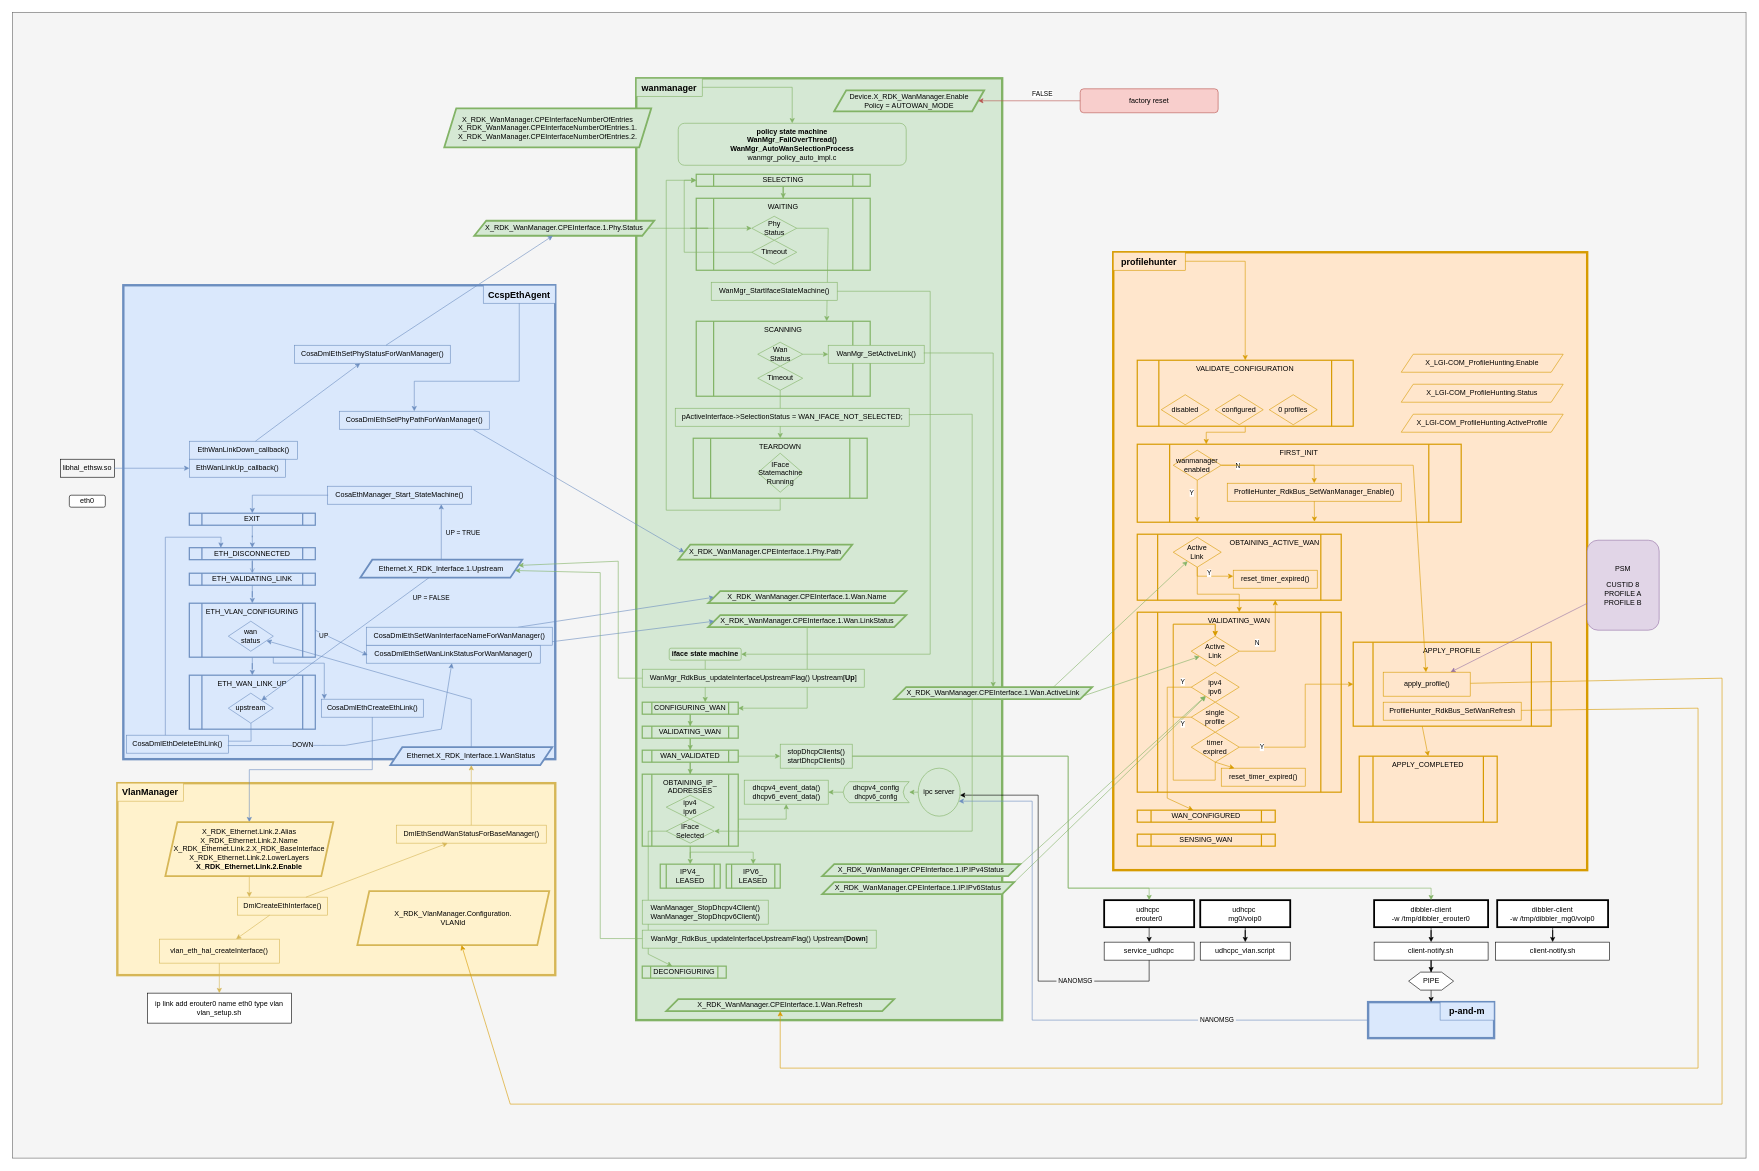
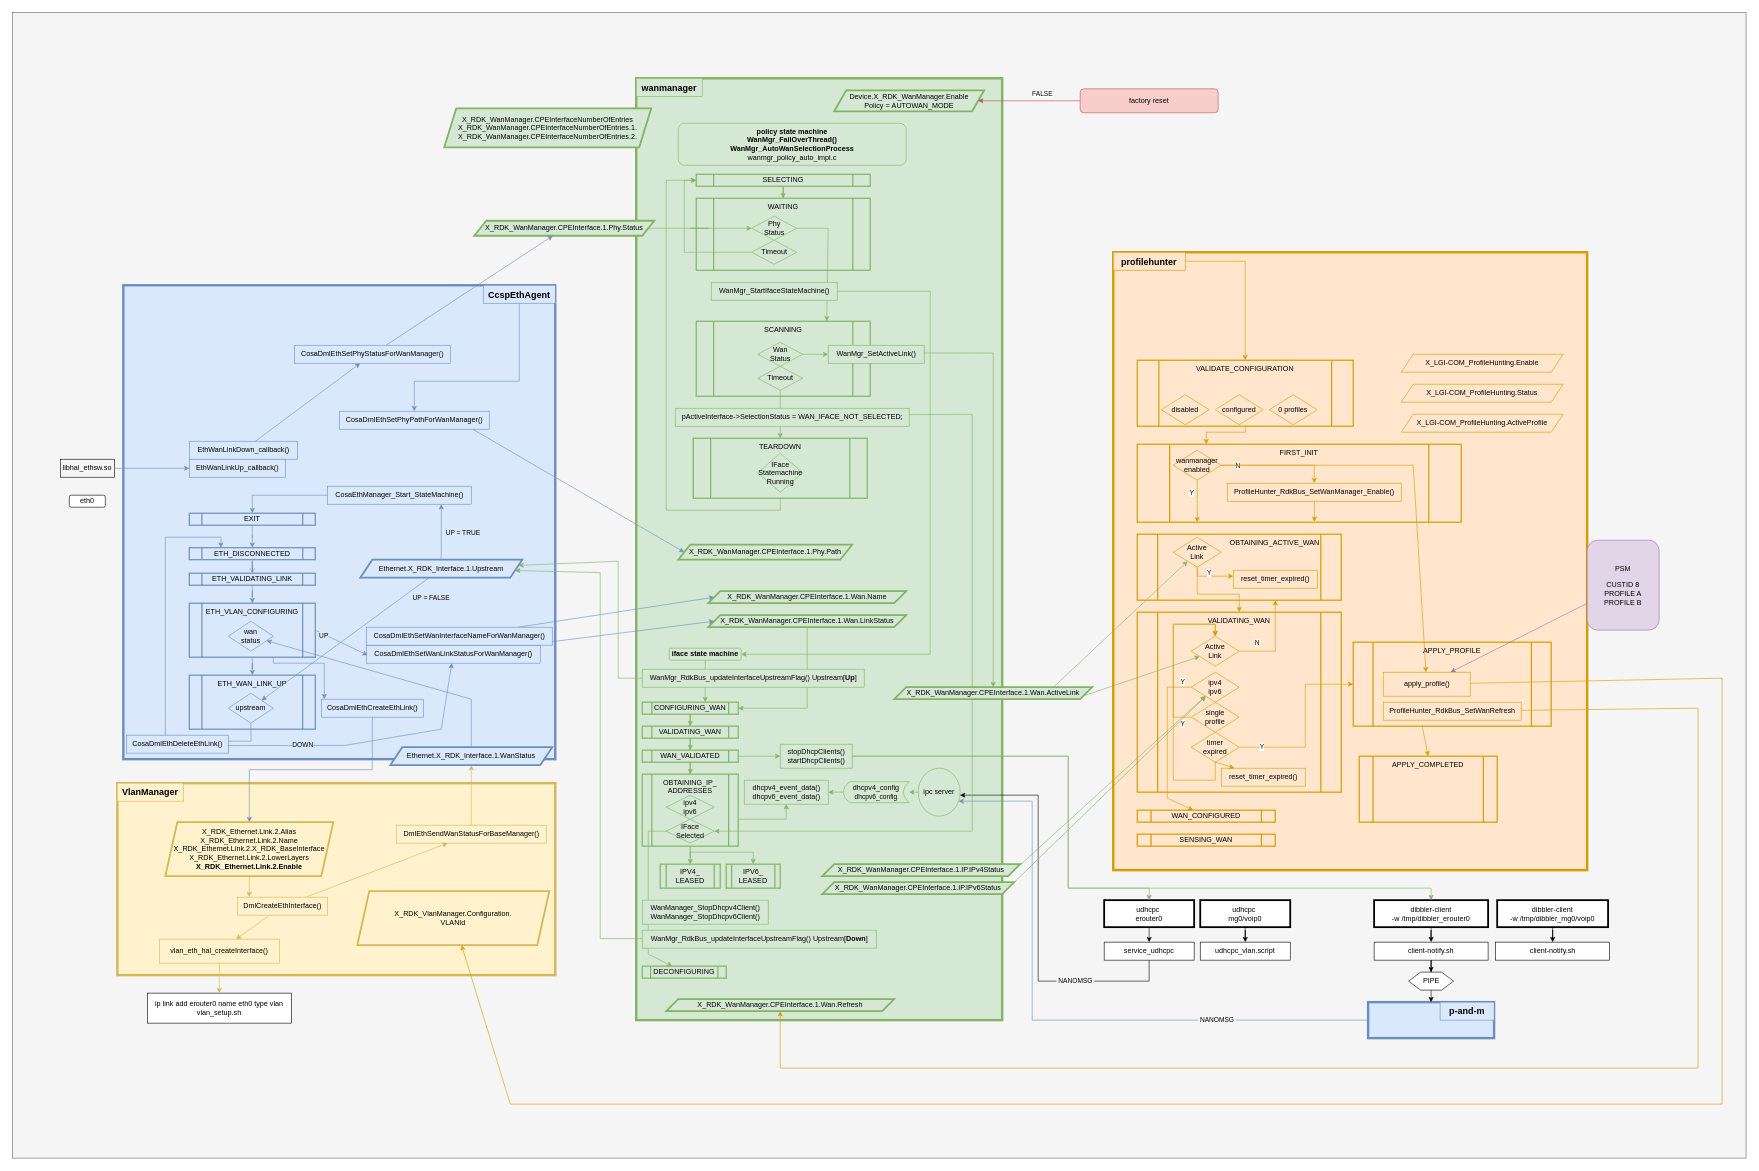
edge "wanmanager" -> "policy state machine WanMgr_FailOverThread() WanMgr_AutoWanSelectionProcess wanmgr_policy_auto_impl.c": removed
